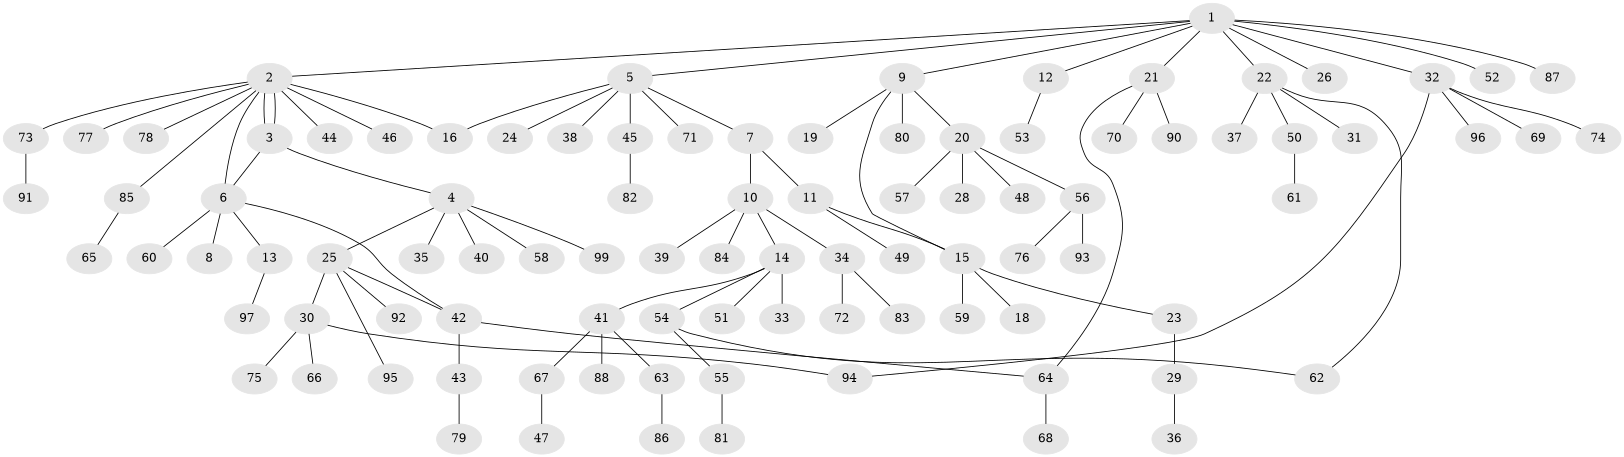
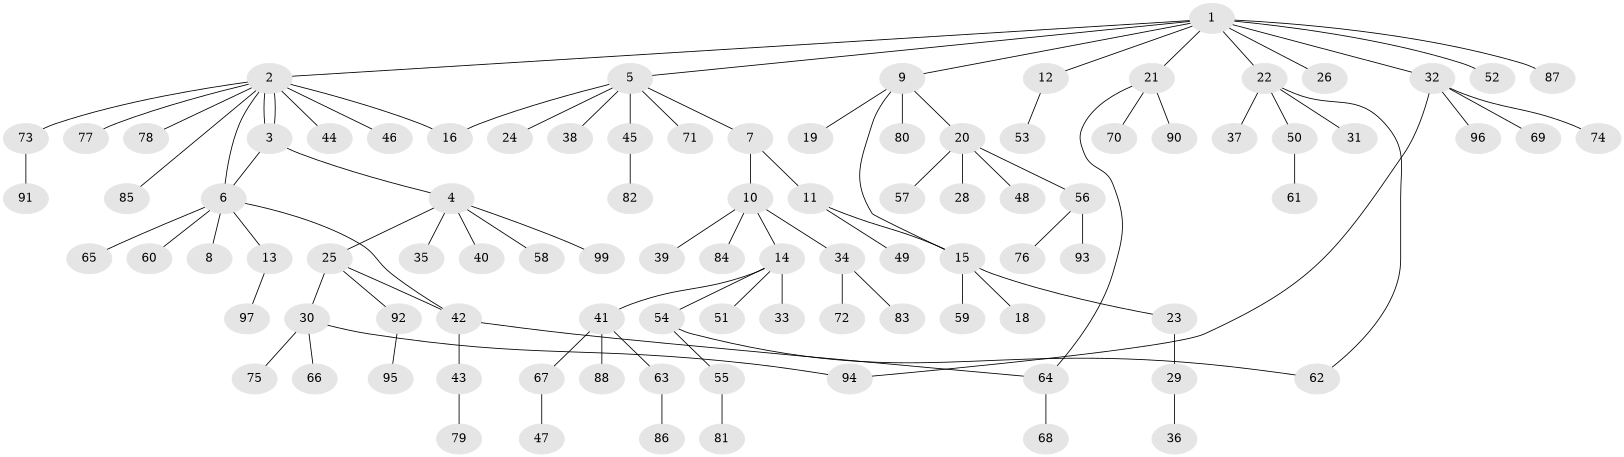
edge "85" -- "65": now "6" -- "65"
edge "25" -- "95": now "92" -- "95"
